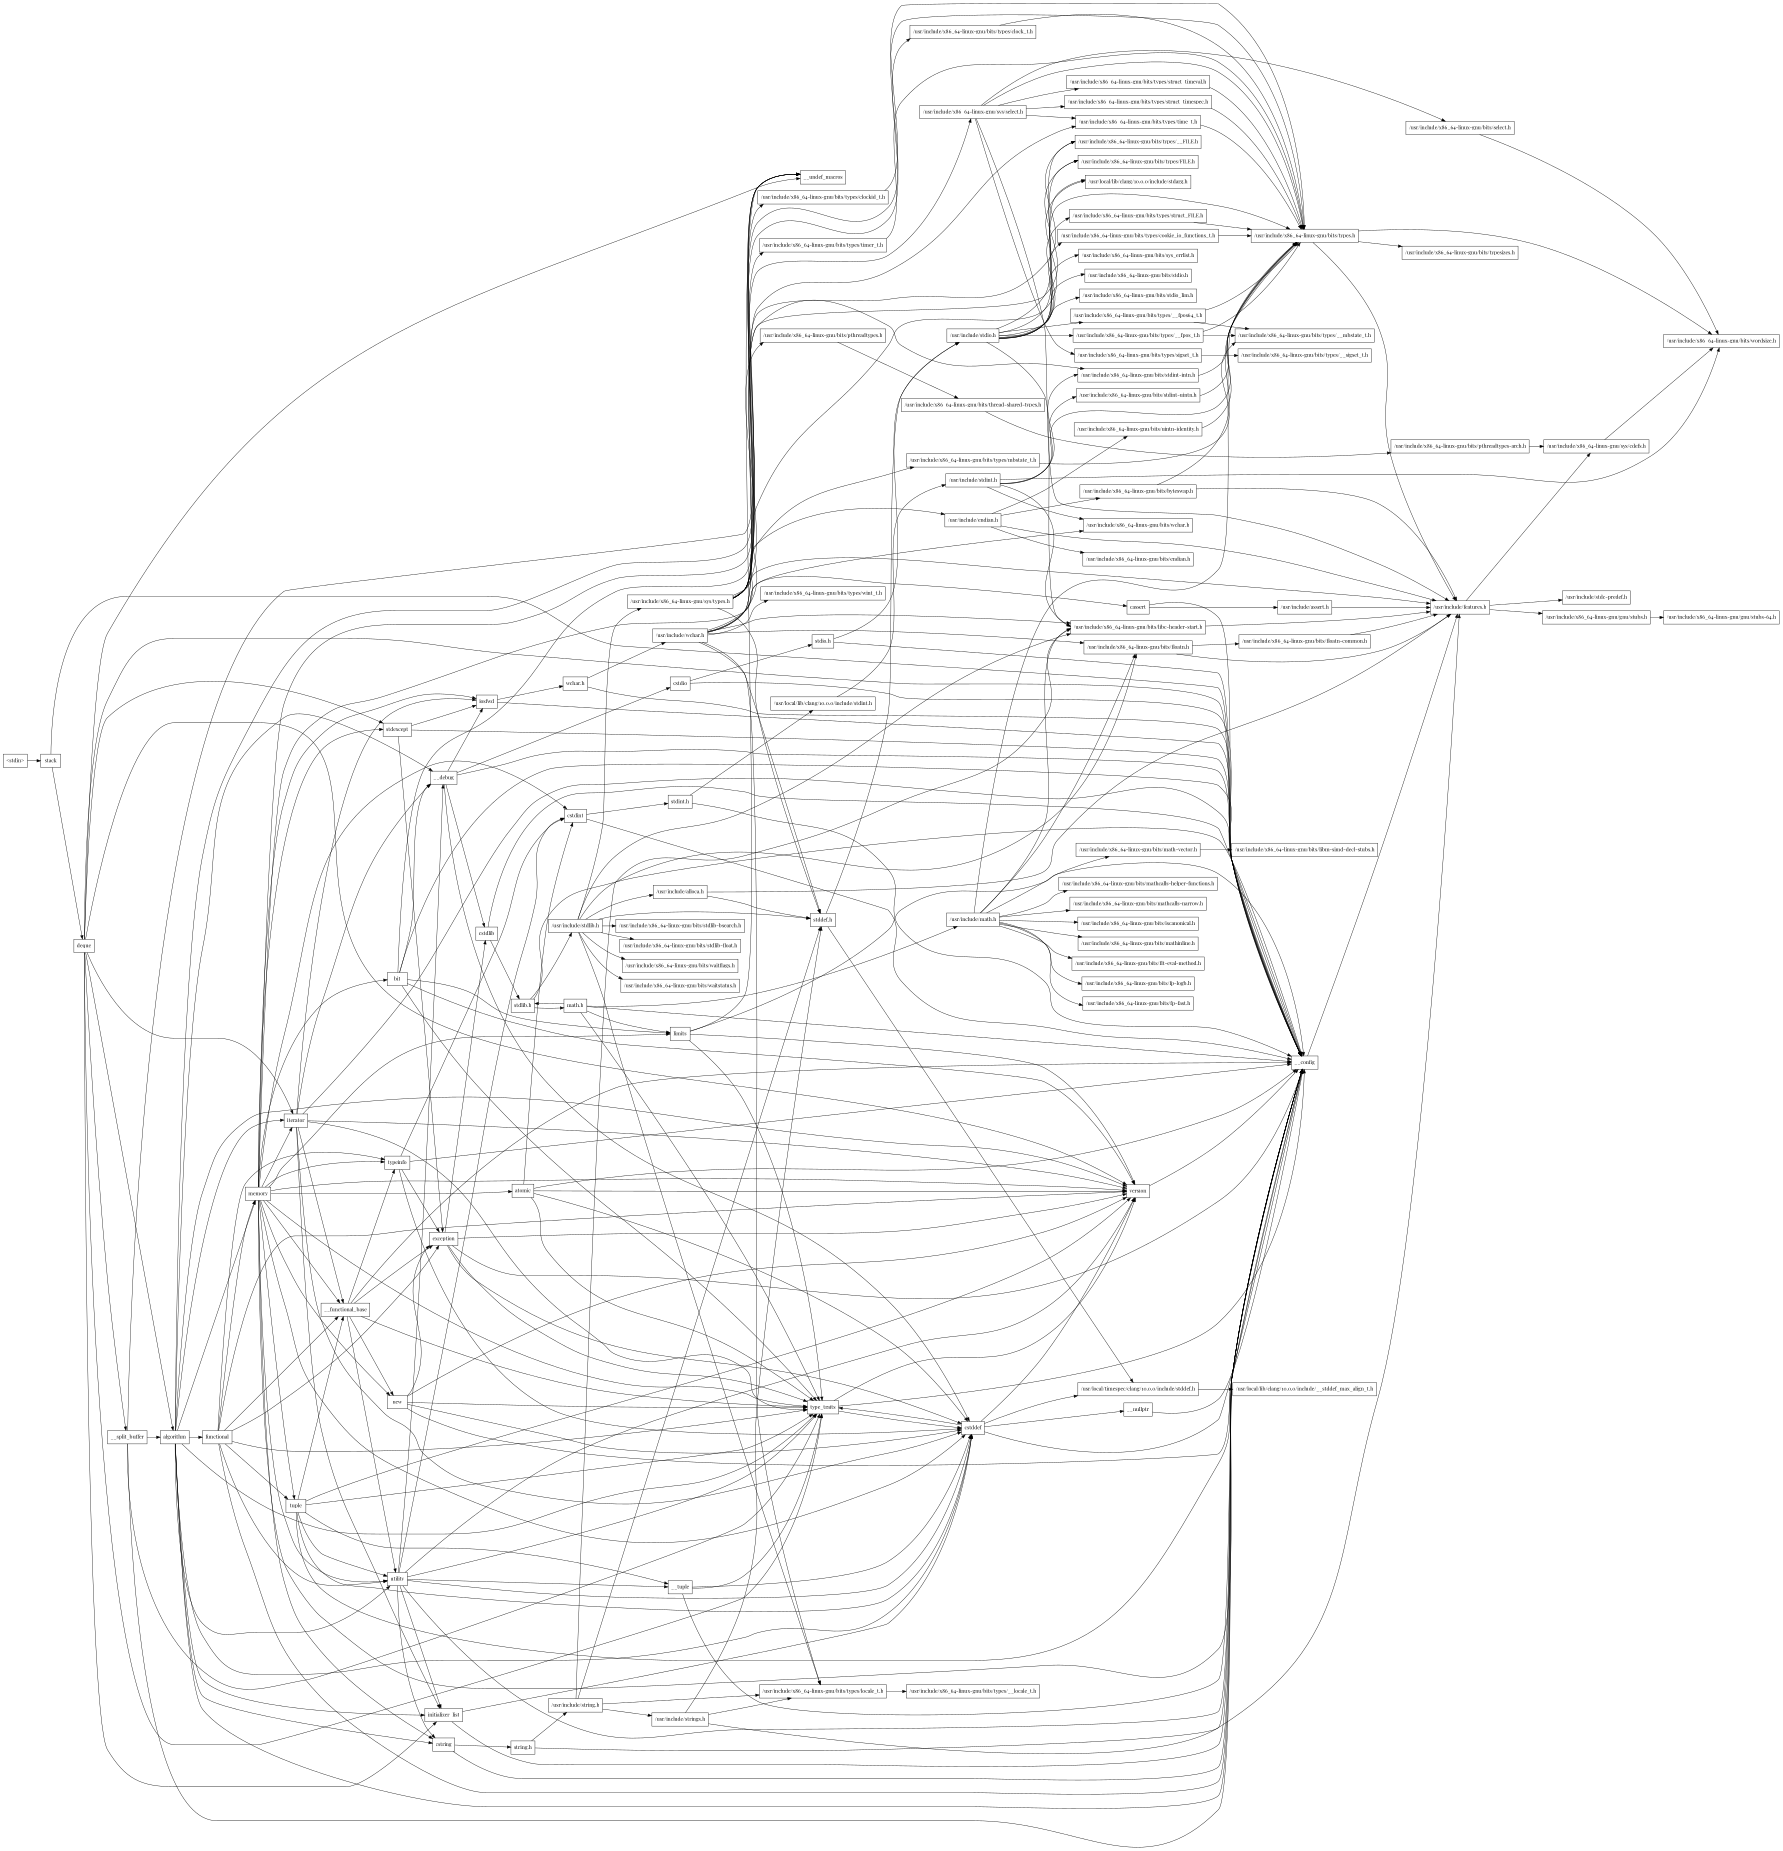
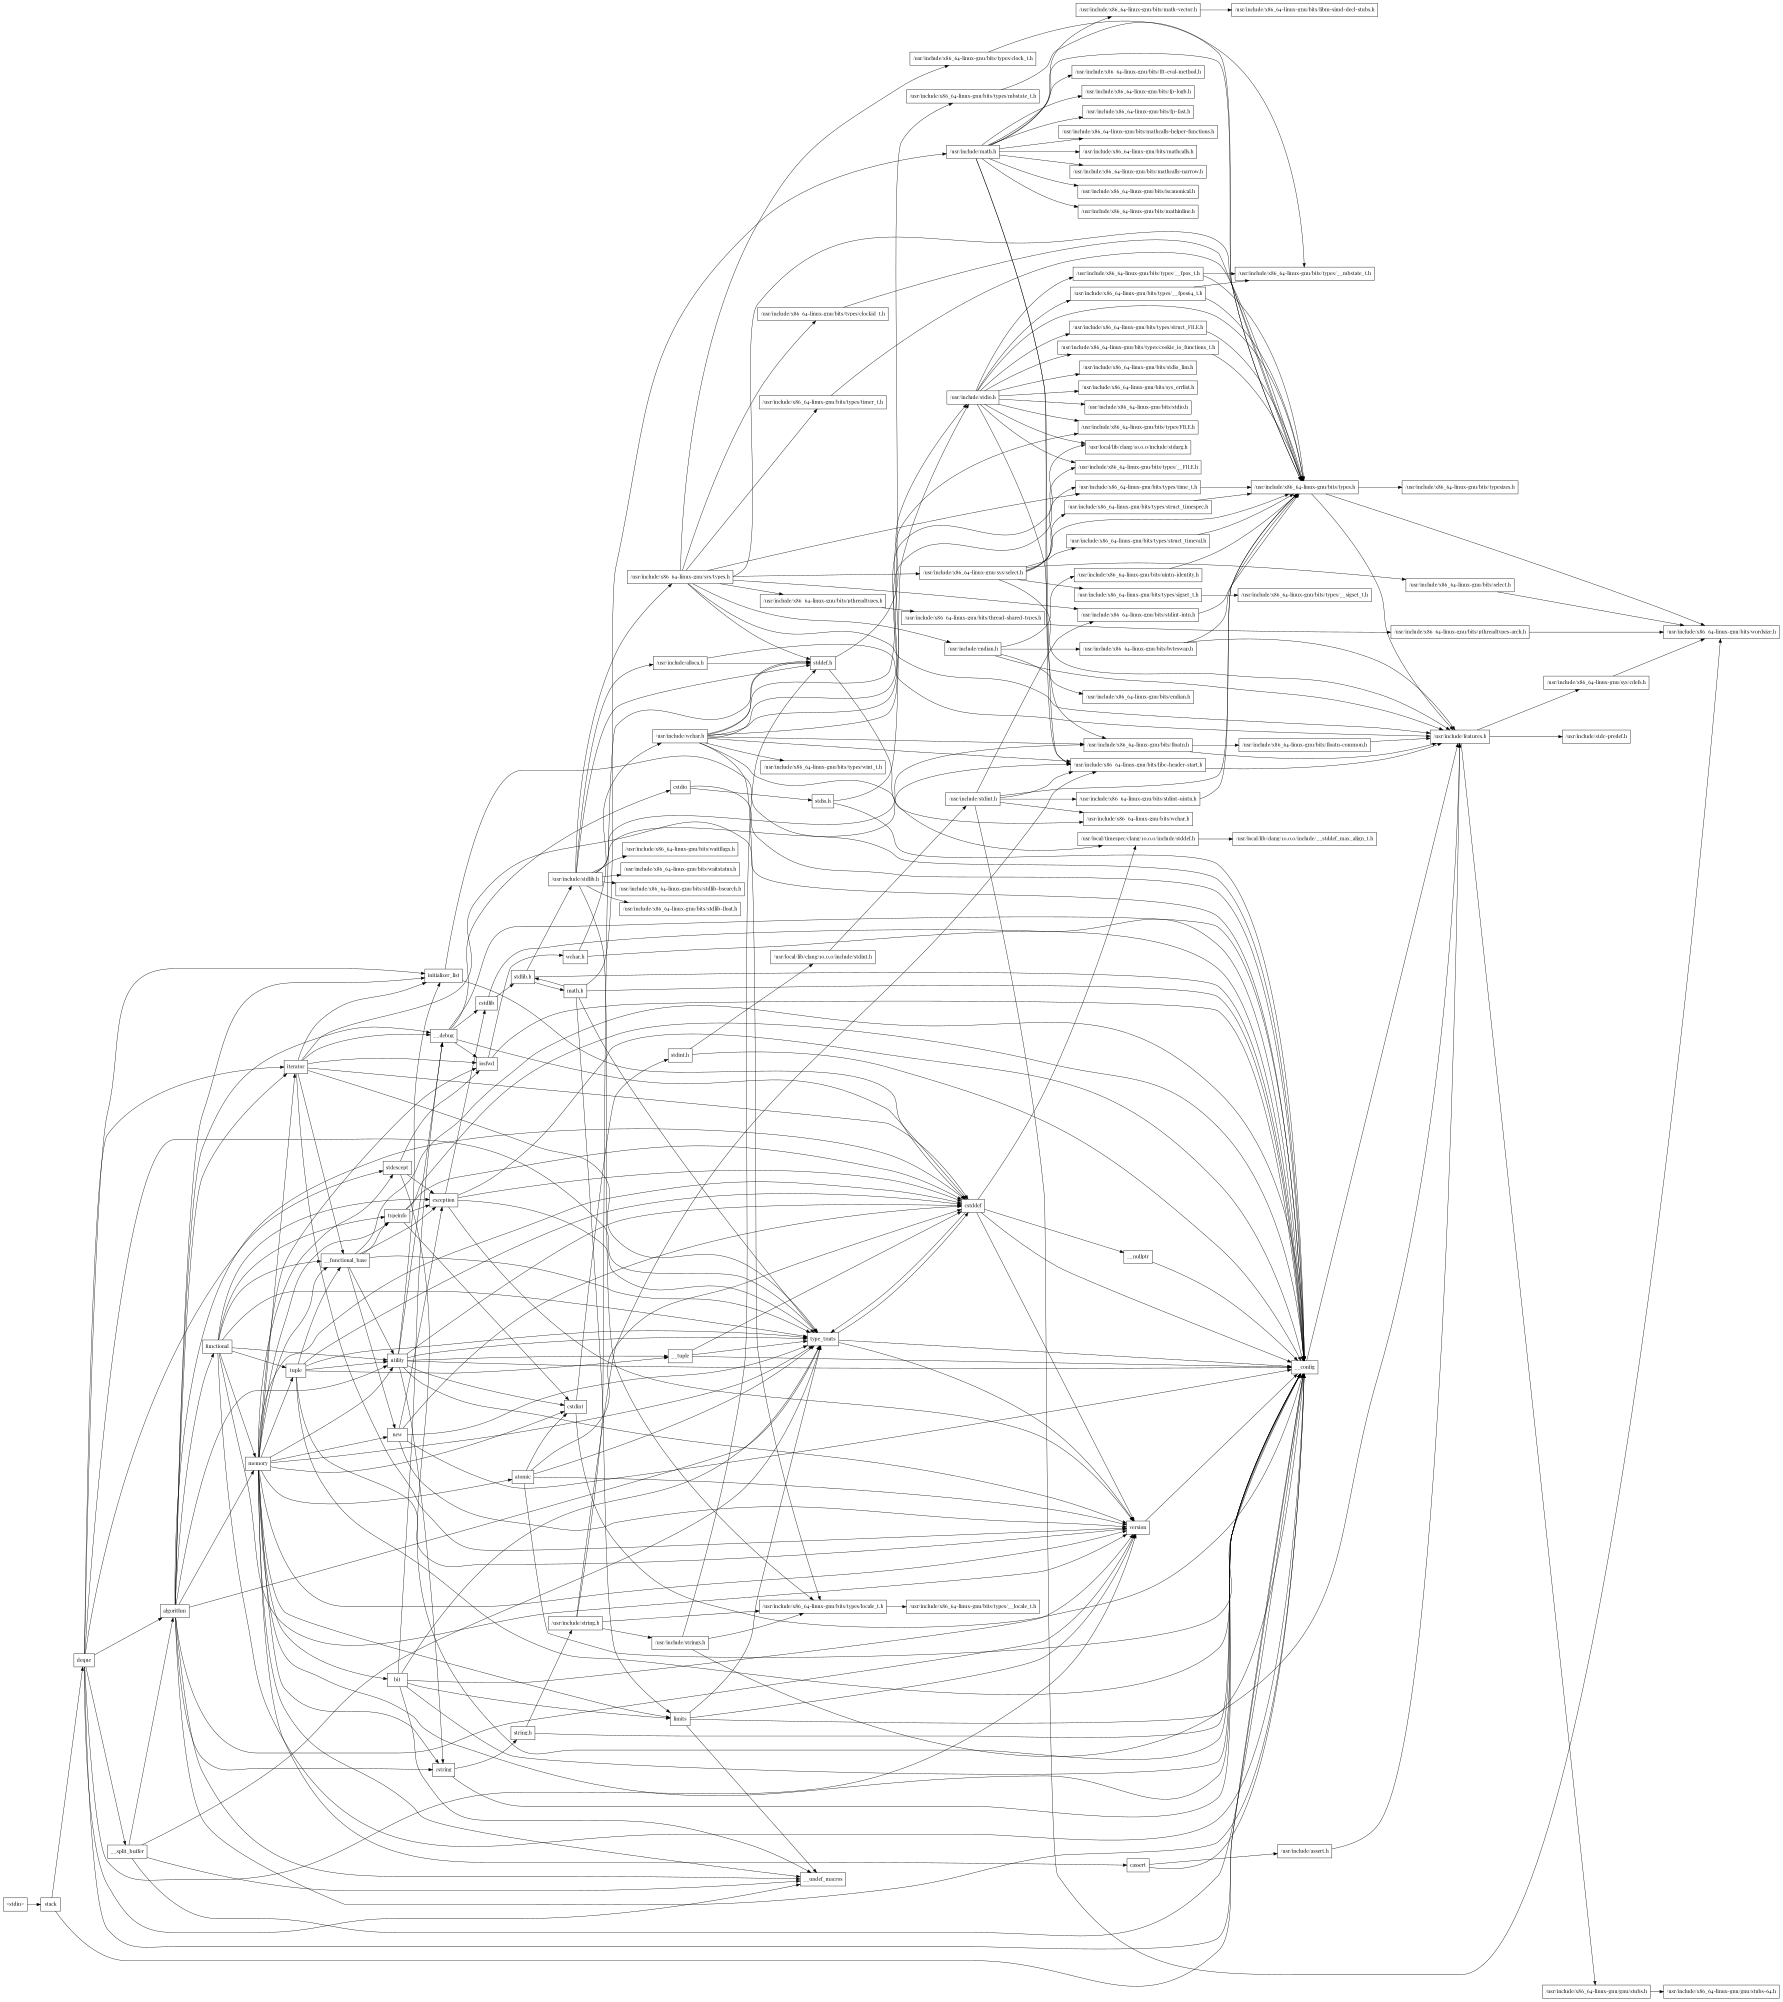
node "/usr/include/x86_64-linux-gnu/bits/mathcalls.h": added
edge "/usr/include/x86_64-linux-gnu/bits/pthreadtypes-arch.h" -> "/usr/include/x86_64-linux-gnu/sys/cdefs.h": now "/usr/include/x86_64-linux-gnu/bits/pthreadtypes-arch.h" -> "/usr/include/x86_64-linux-gnu/bits/wordsize.h"
